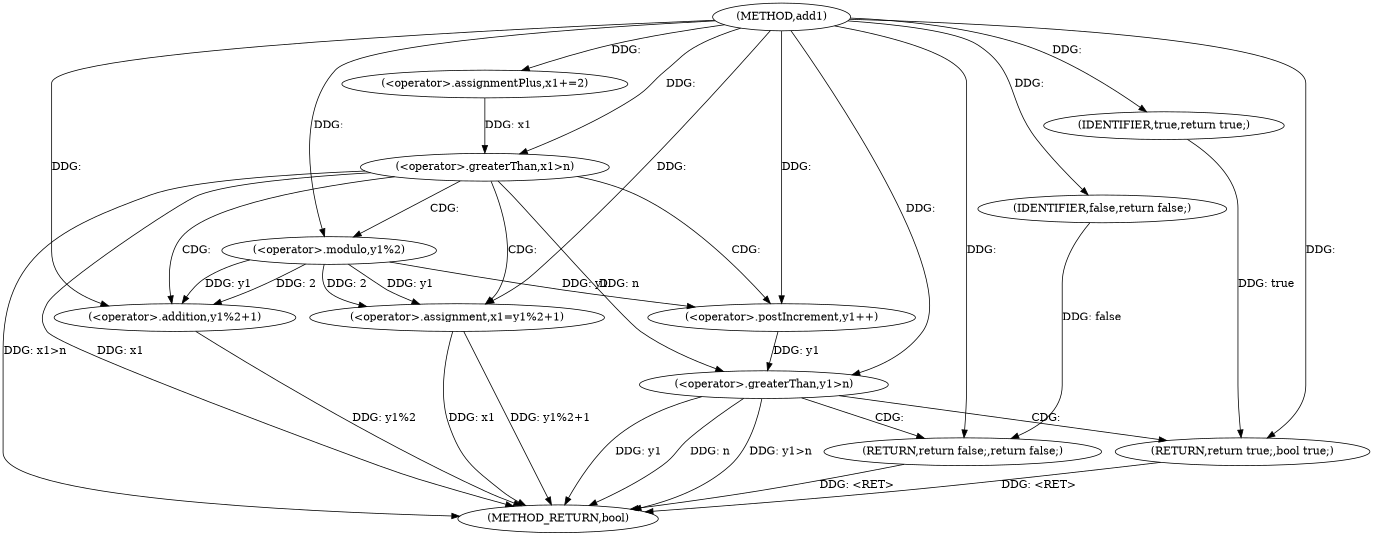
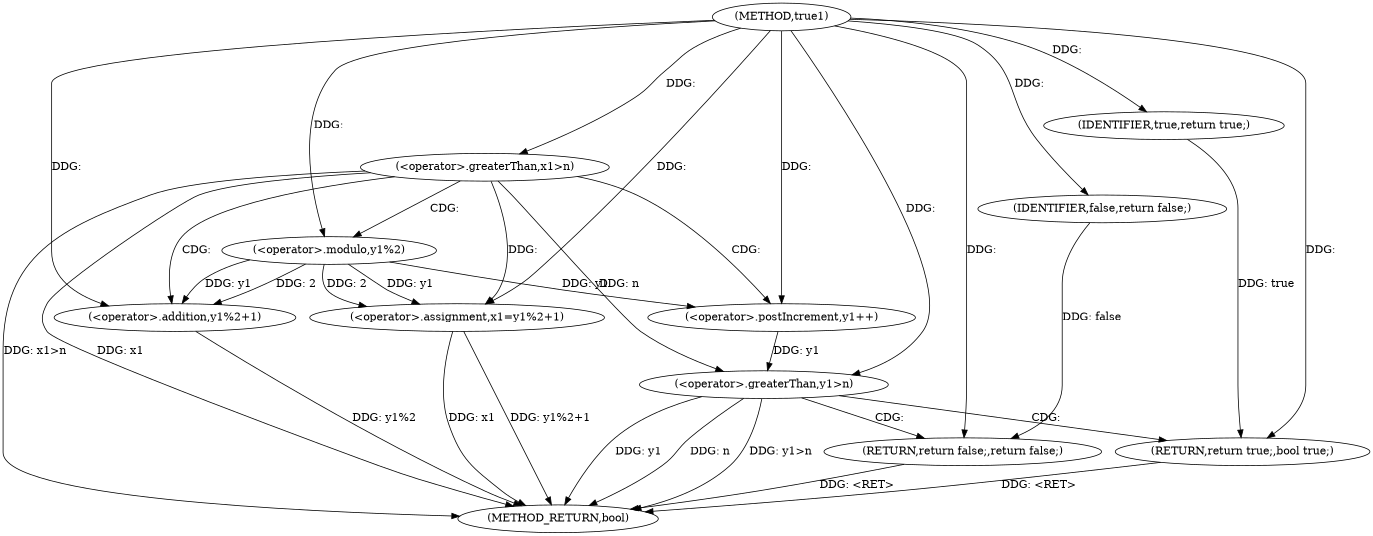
node "(METHOD,add1)": label "(METHOD,add1)" -> "(METHOD,true1)"
node "(<operator>.assignmentPlus,x1+=2)": removed
edge "(<operator>.greaterThan,x1>n)" -> "(<operator>.assignment,x1=y1%2+1)": label "CDG: " -> "DDG: "
